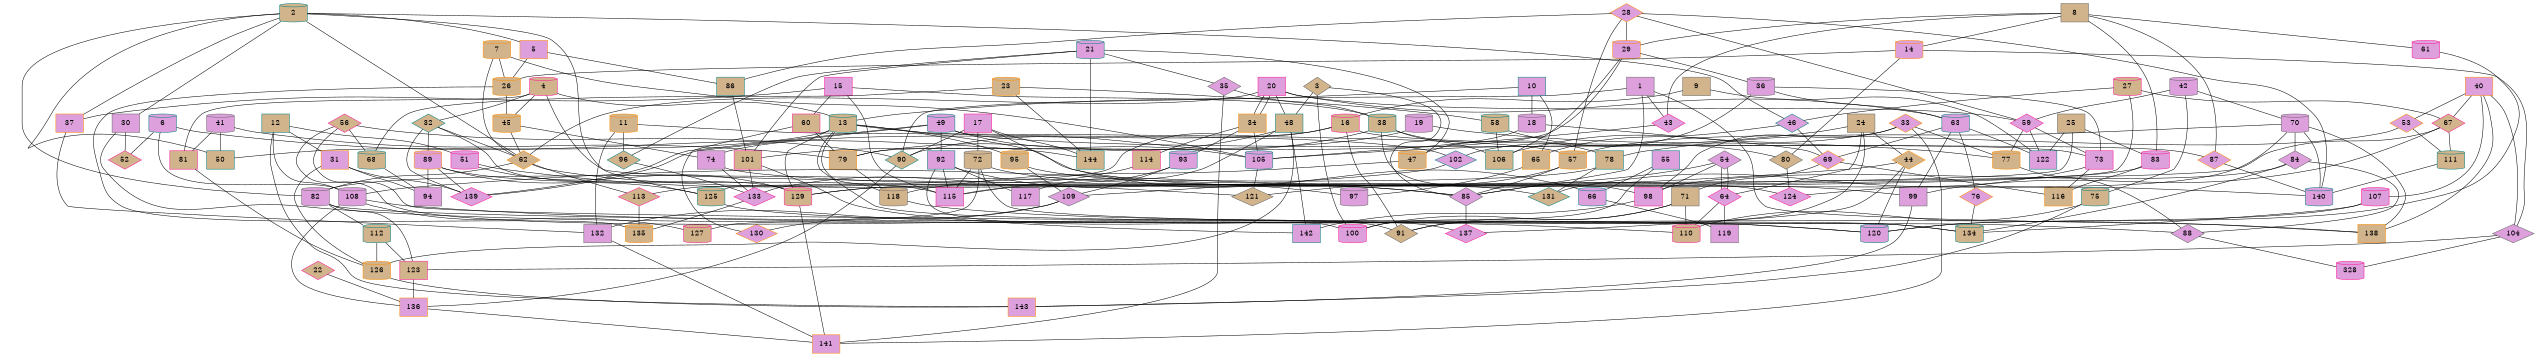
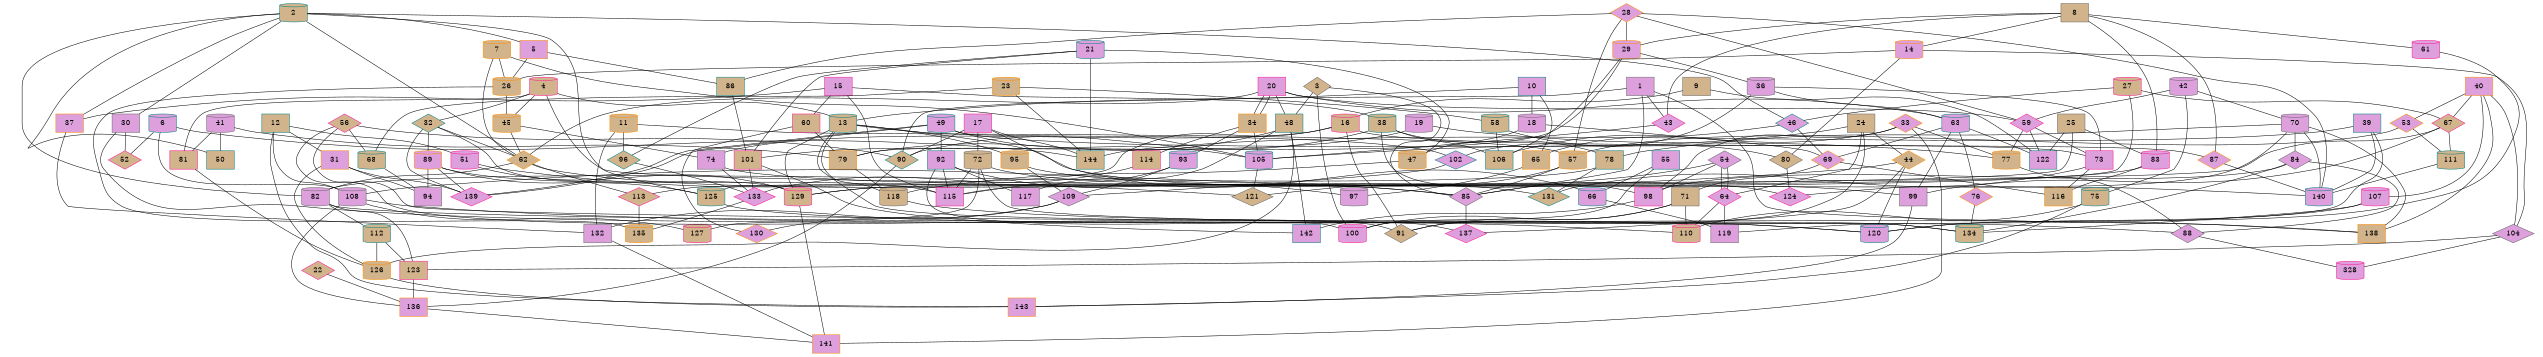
node "35": removed
node "39": added
edge "13" -- "50": removed
